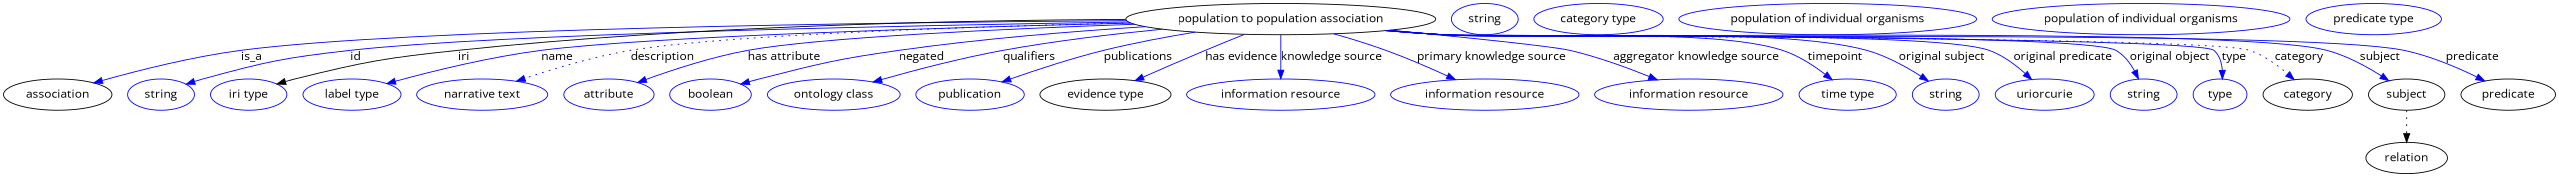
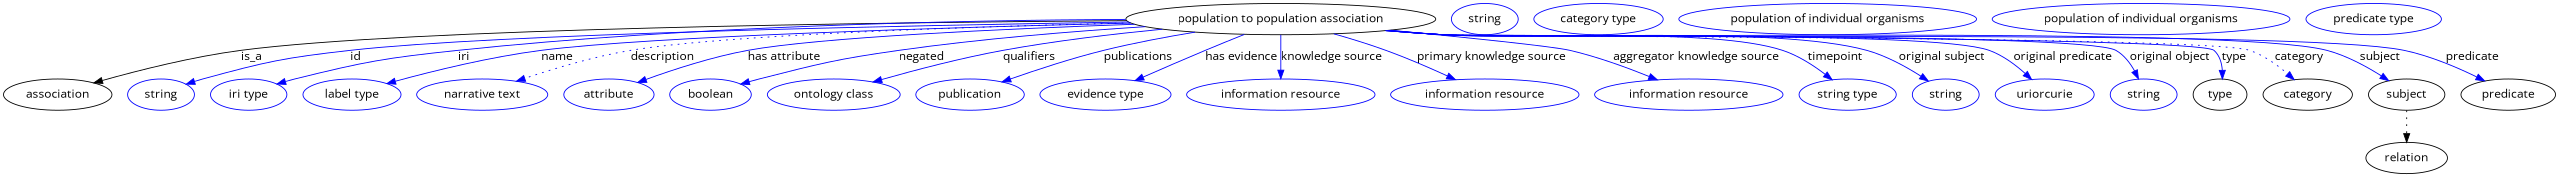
edge "population to population association" -> "association": color blue -> black
edge "population to population association" -> "iri type": color black -> blue
node "evidence type": color black -> blue
node "time type": label "time type" -> "string type"
node "type": color blue -> black
